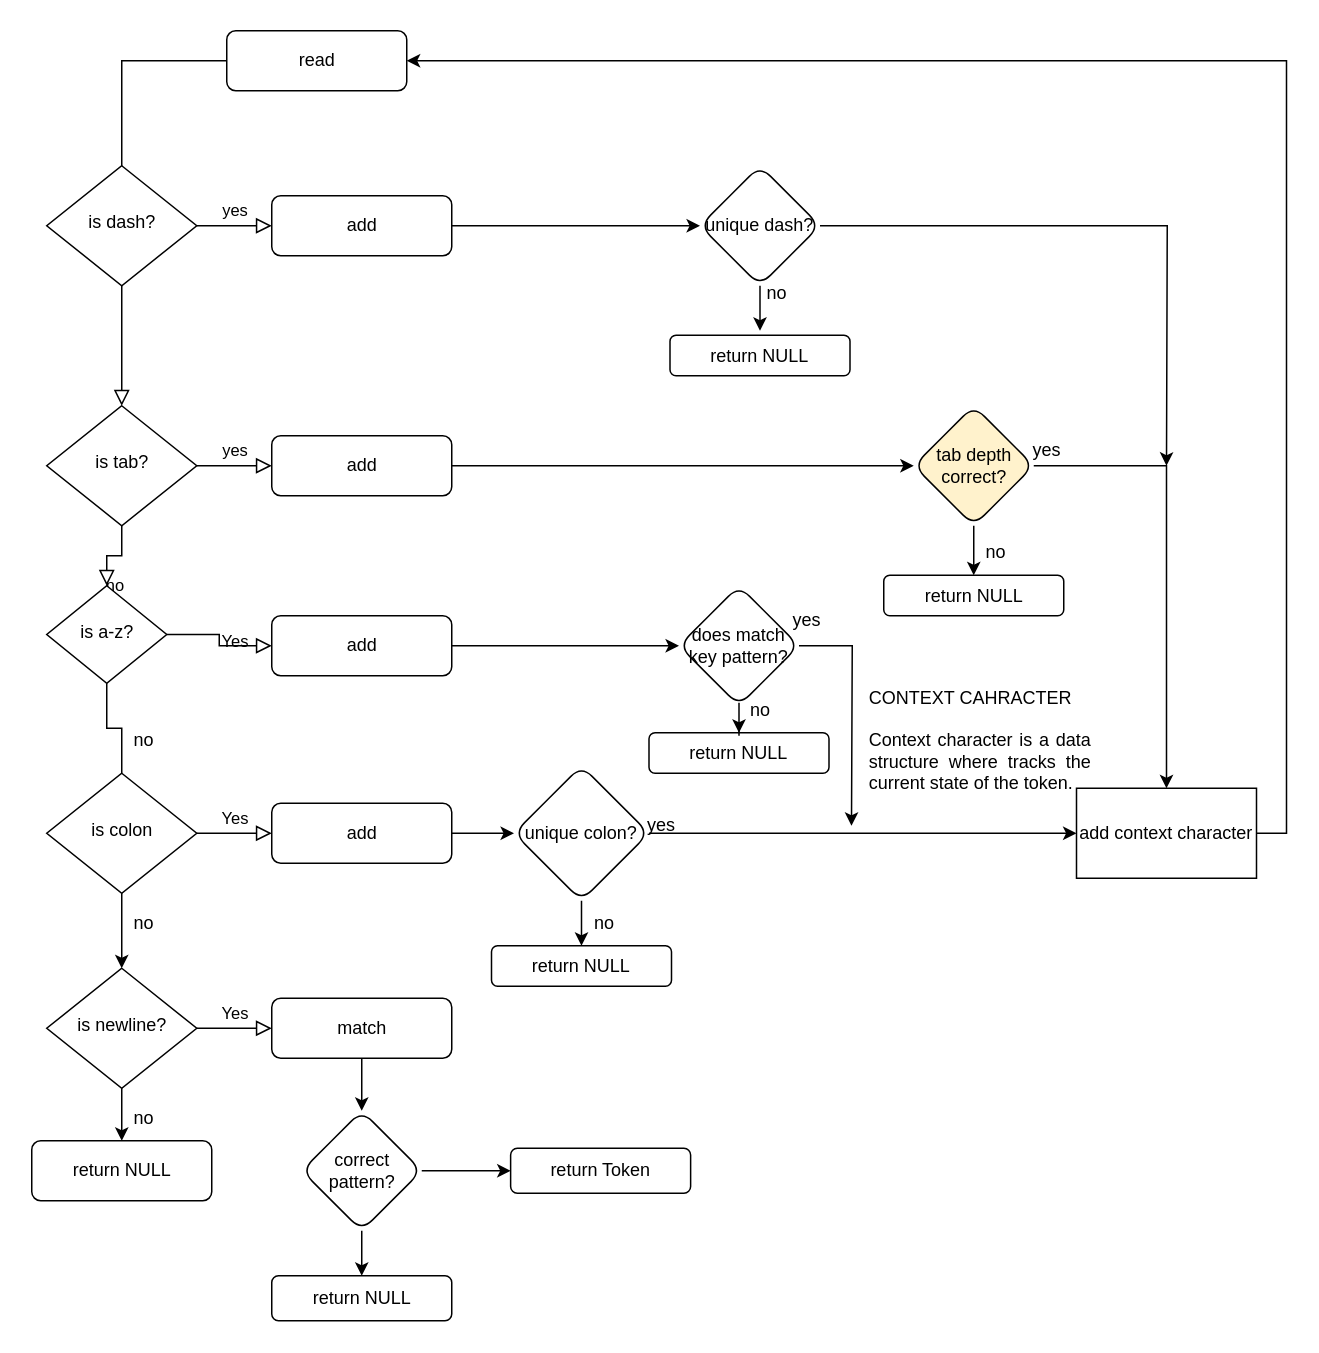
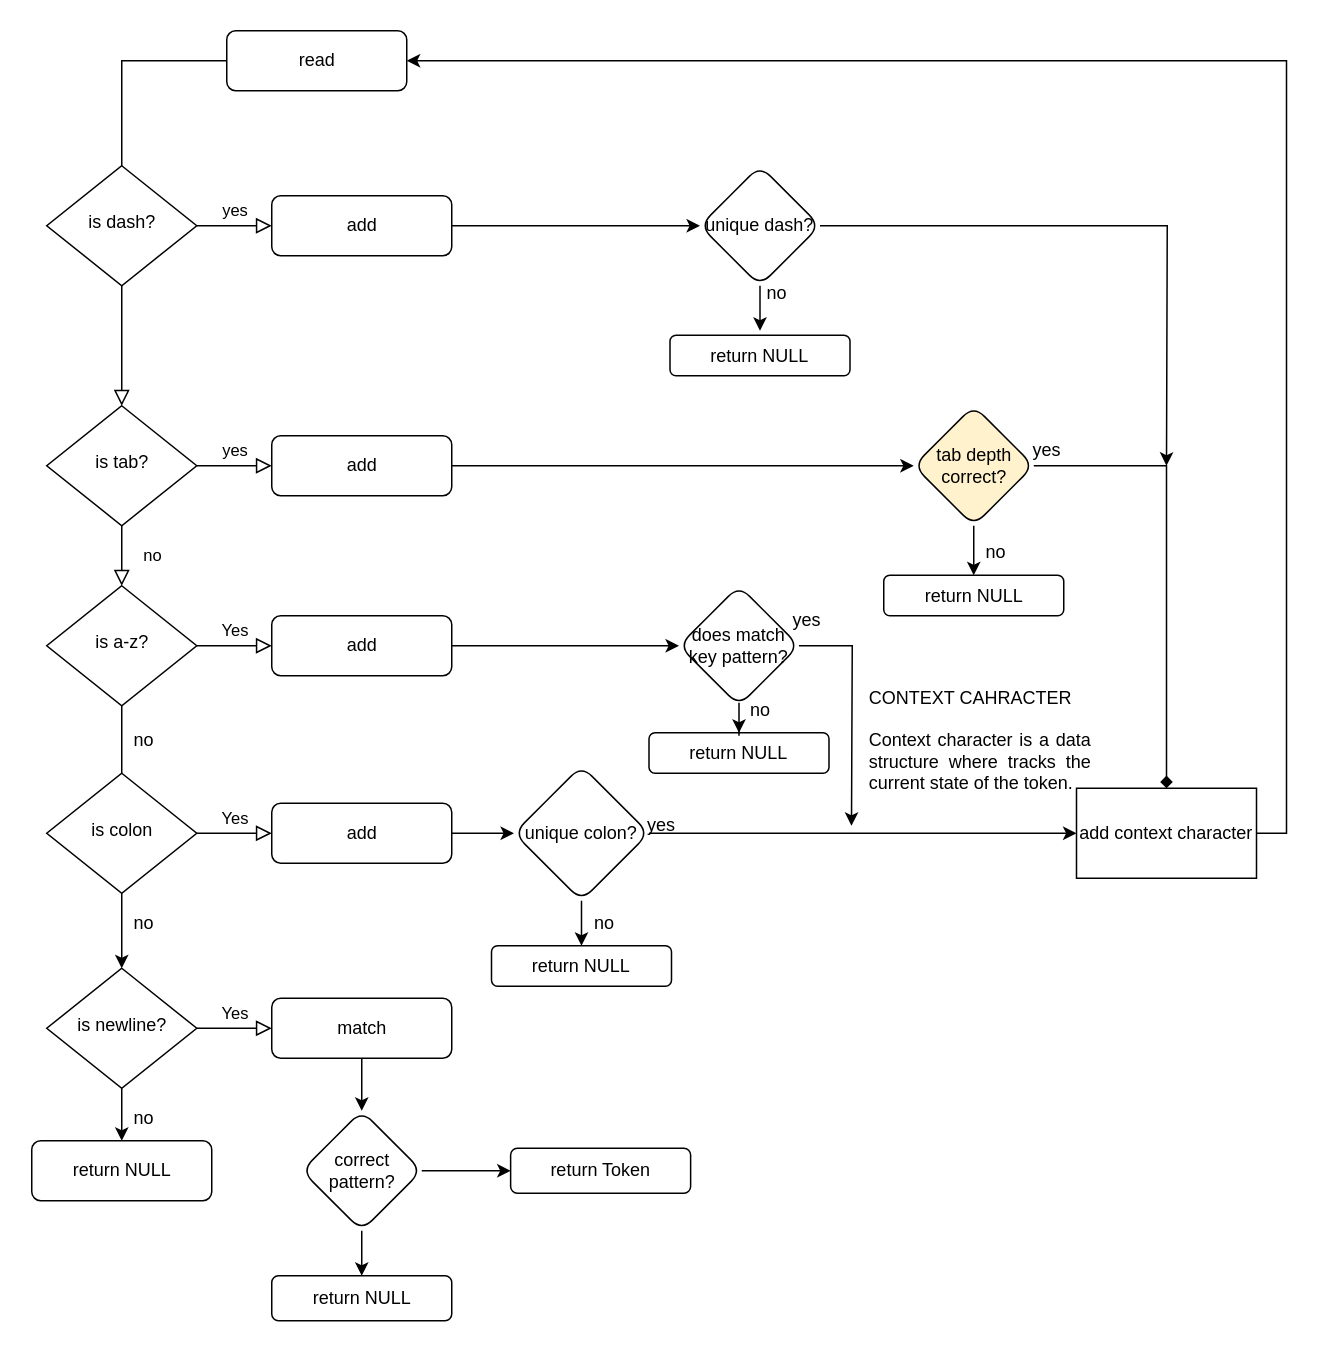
node "is a-z?": size 120x98 -> 150x120
edge "tab depth correct?" -> "add context character": arrowhead classic -> diamond
